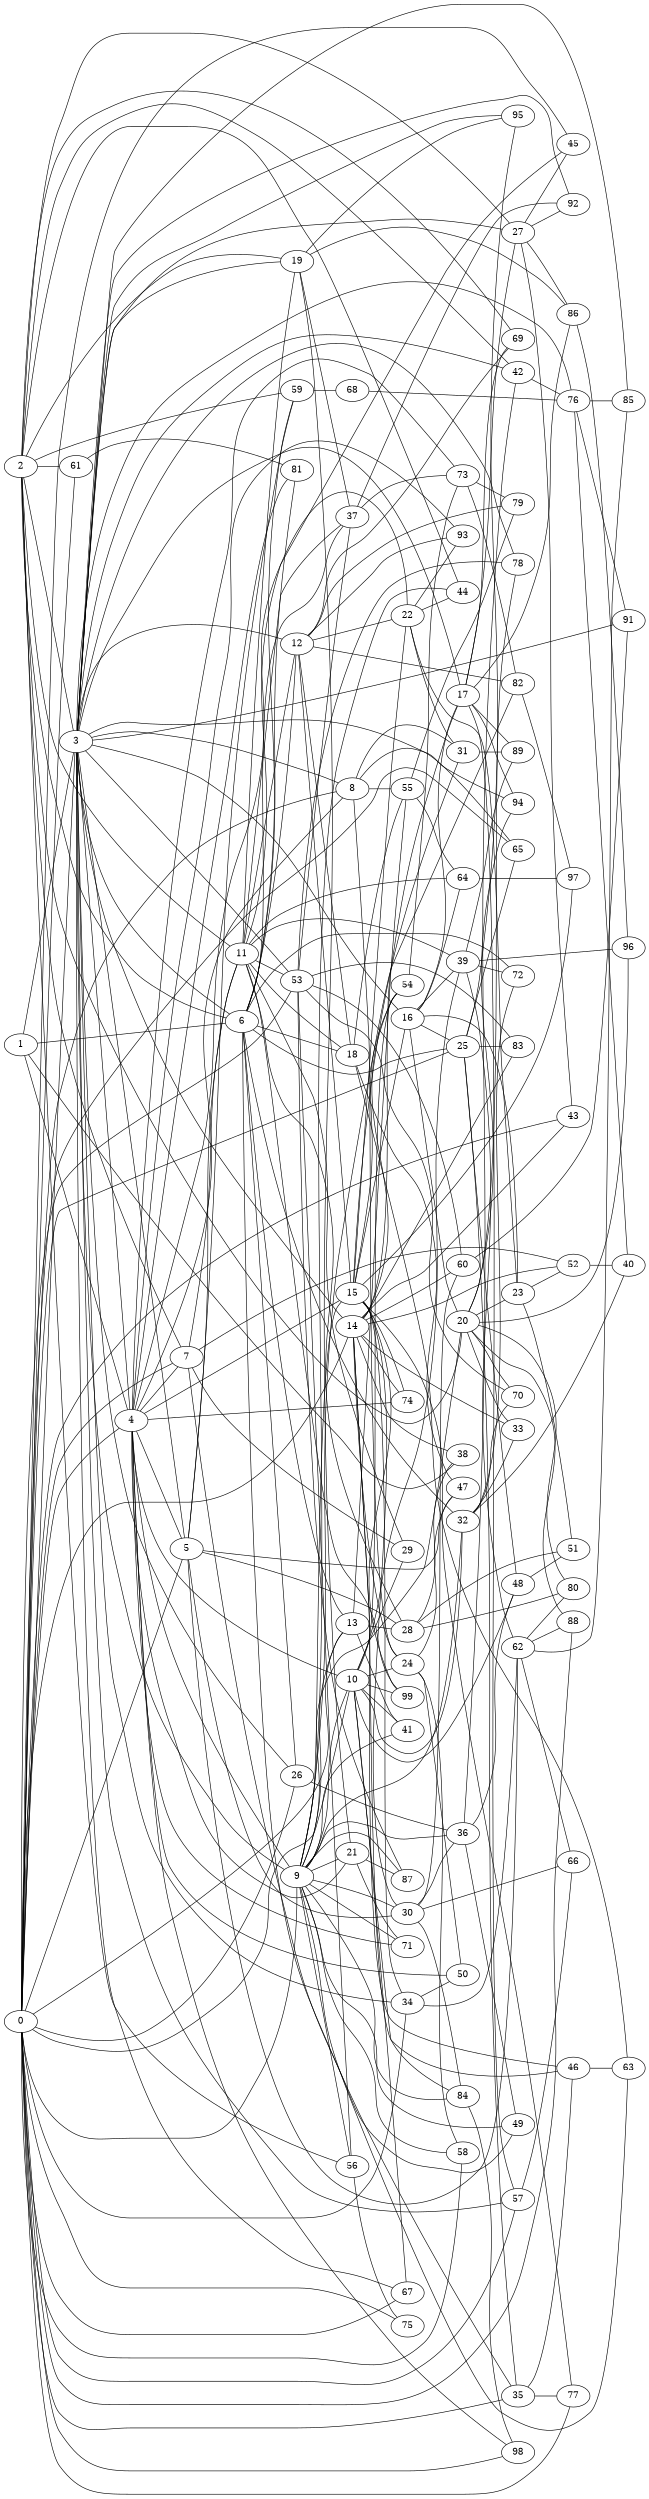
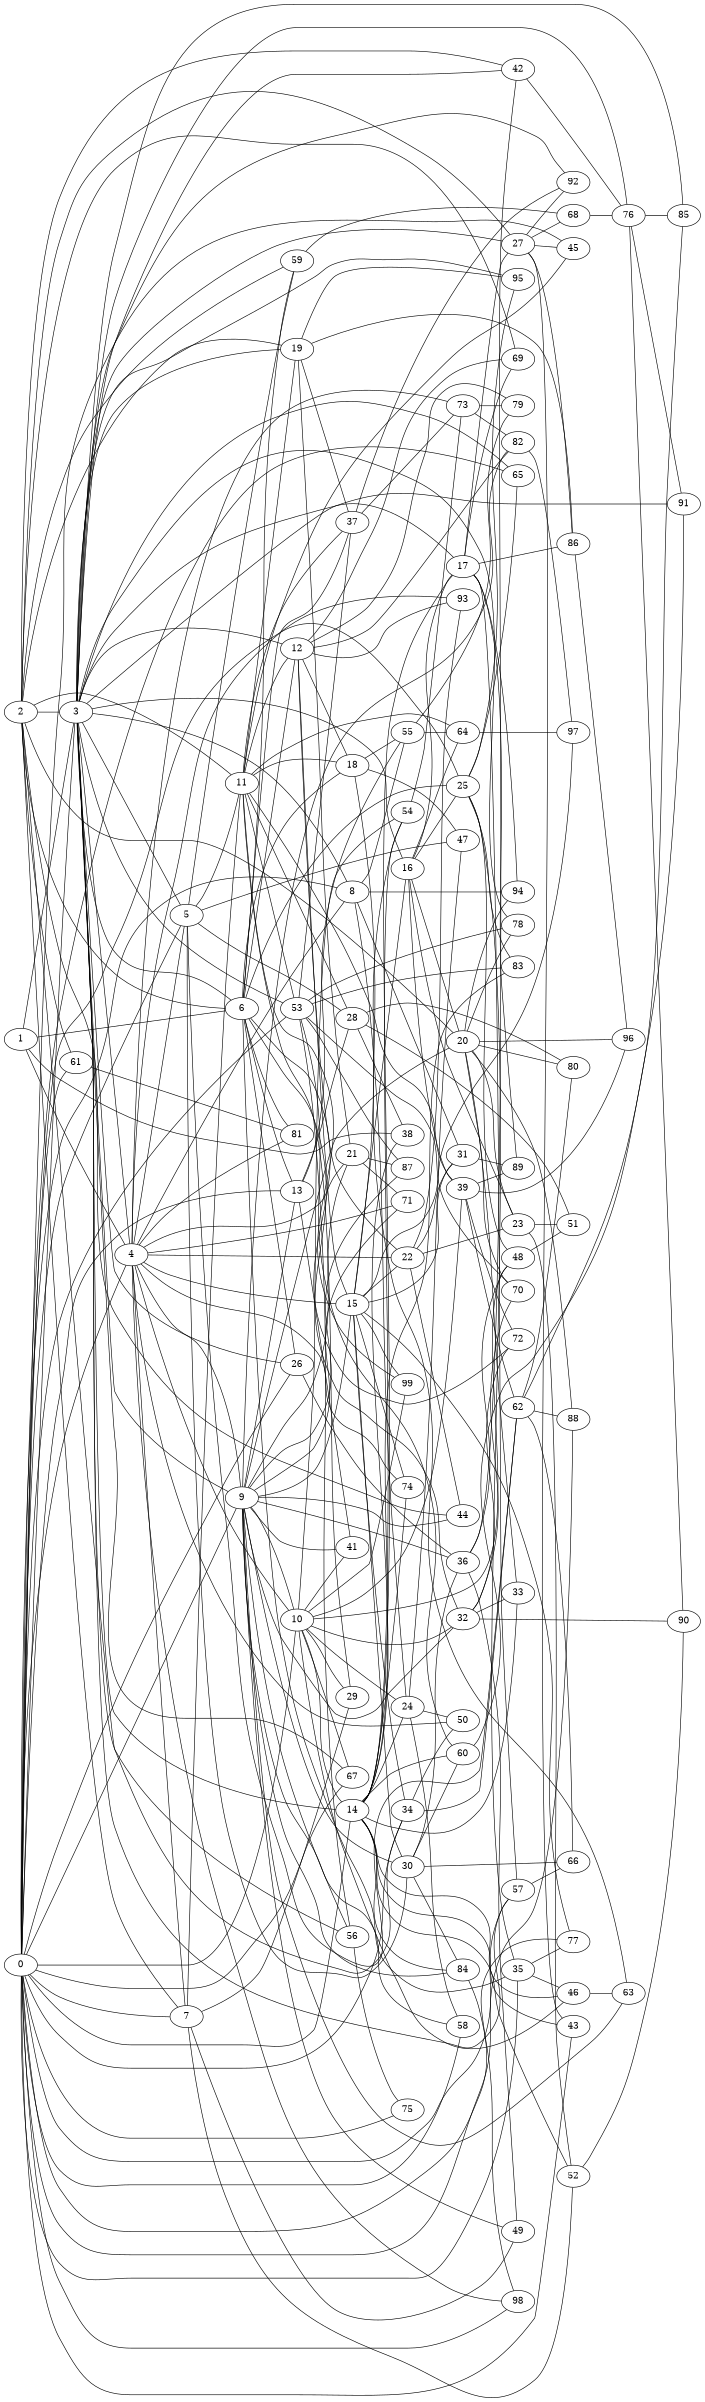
edge "68" -- "27": added
node "40": label "40" -> "90"
edge "10" -- "14": added
